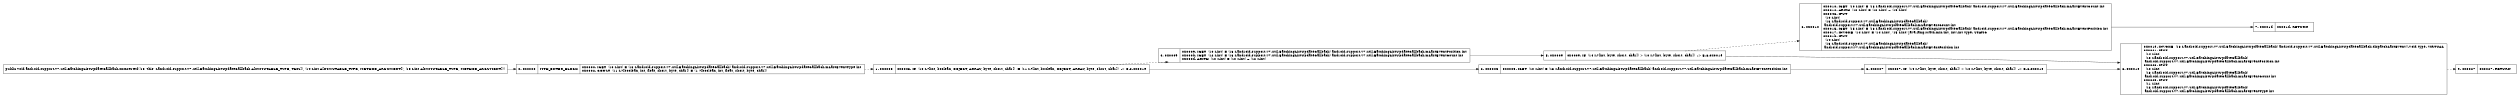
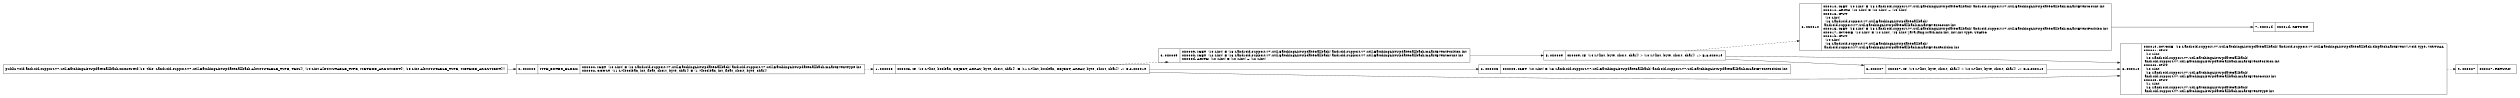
node "6: 0x0010": text "0x0043: IPUT" -> "0x0013: IPUT"
edge "2: 0x0005" -> "3: 0x0007": now "5: 0x000e" -> "3: 0x0007"
edge "1: 0x0003" -> "8: 0x001e": added
